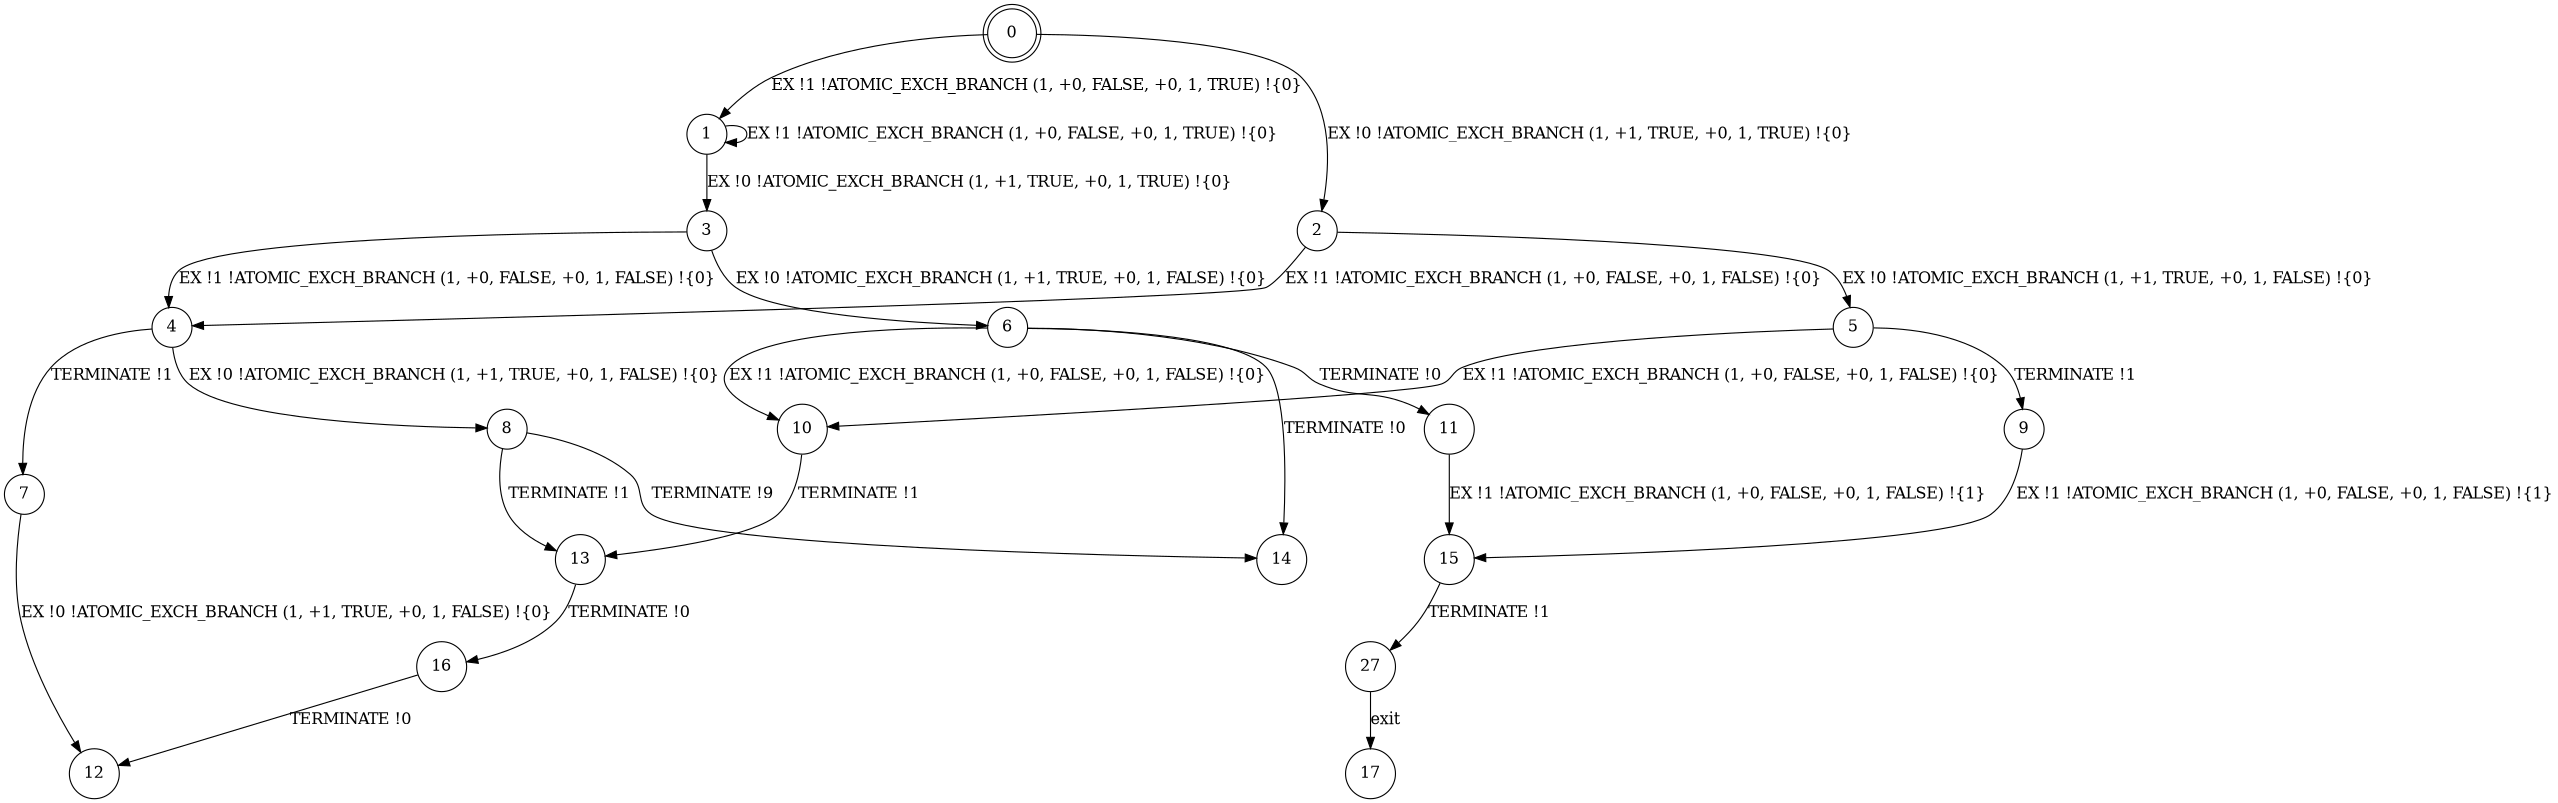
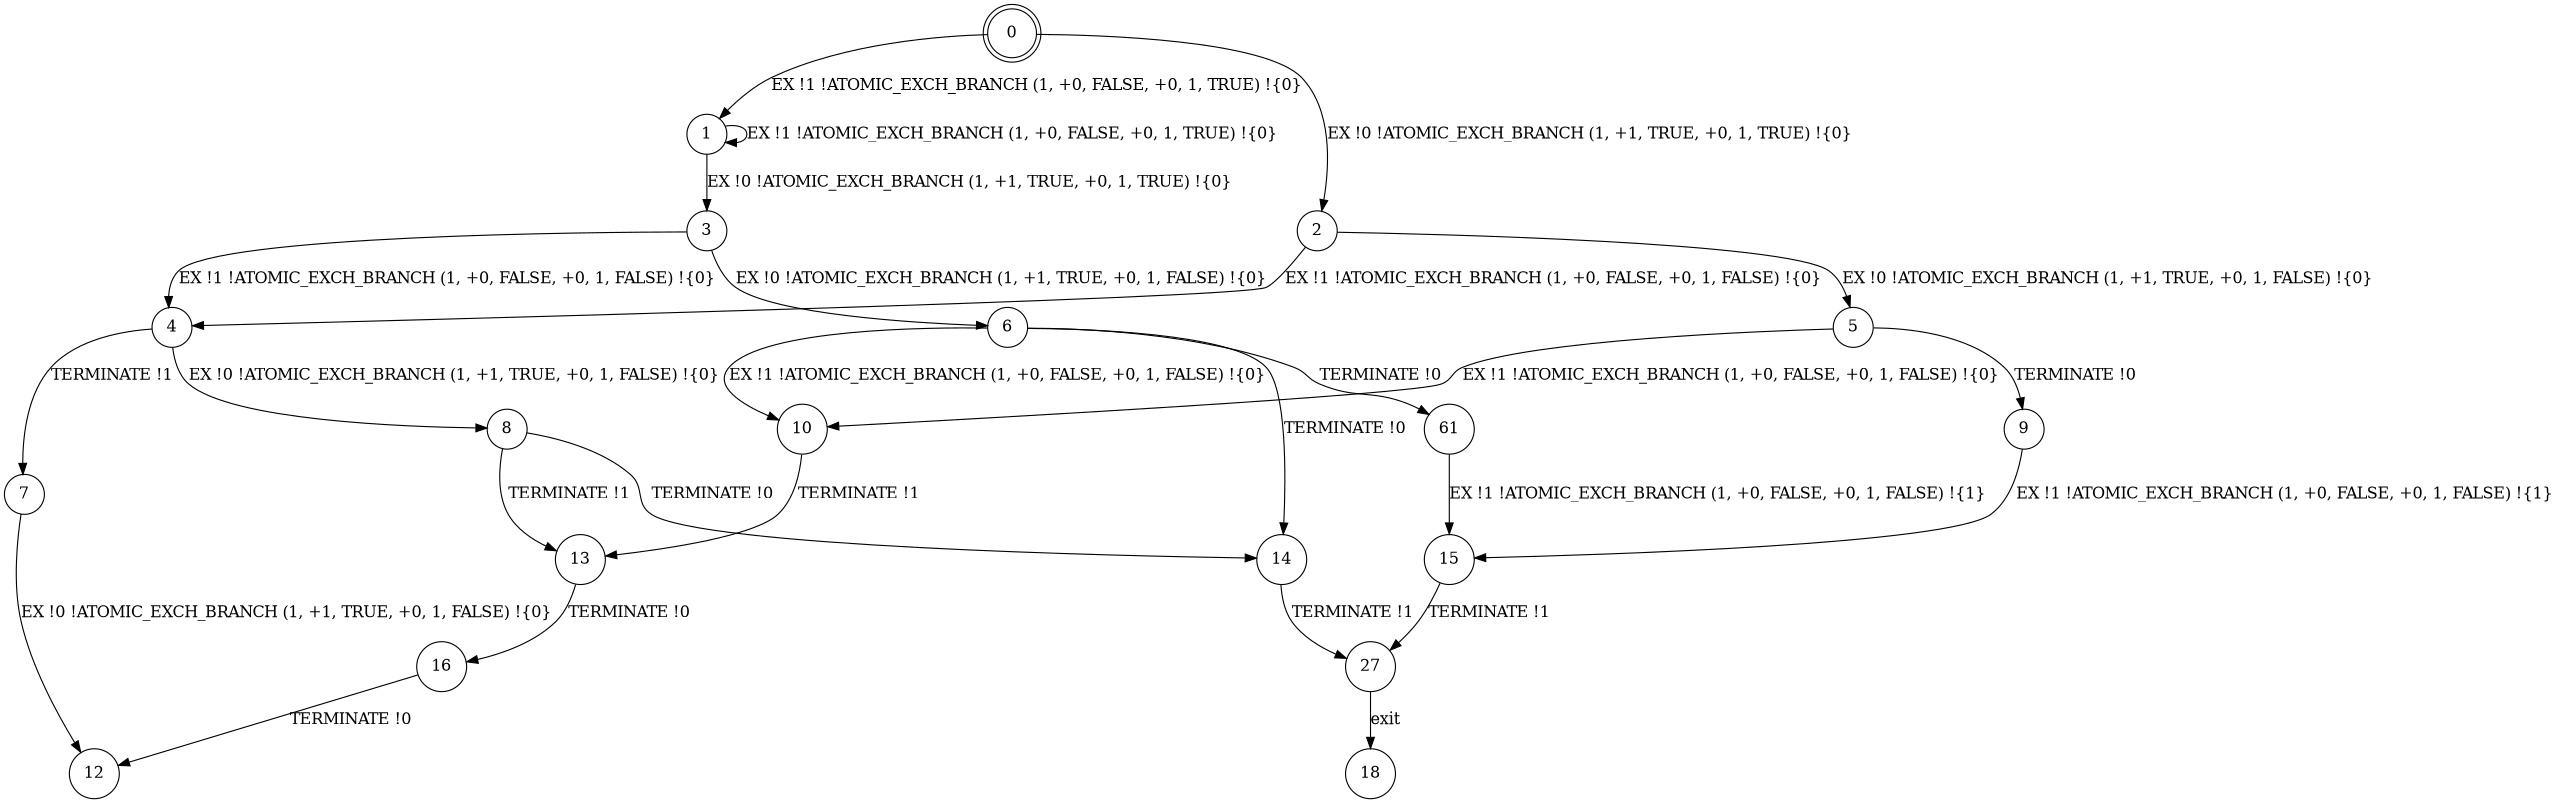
edge "5" -> "9": label "TERMINATE !1" -> "TERMINATE !0"
node "11": label "11" -> "61"
edge "8" -> "14": label "TERMINATE !9" -> "TERMINATE !0"
edge "14" -> "27": added, label "TERMINATE !1"
node "17": label "17" -> "18"
